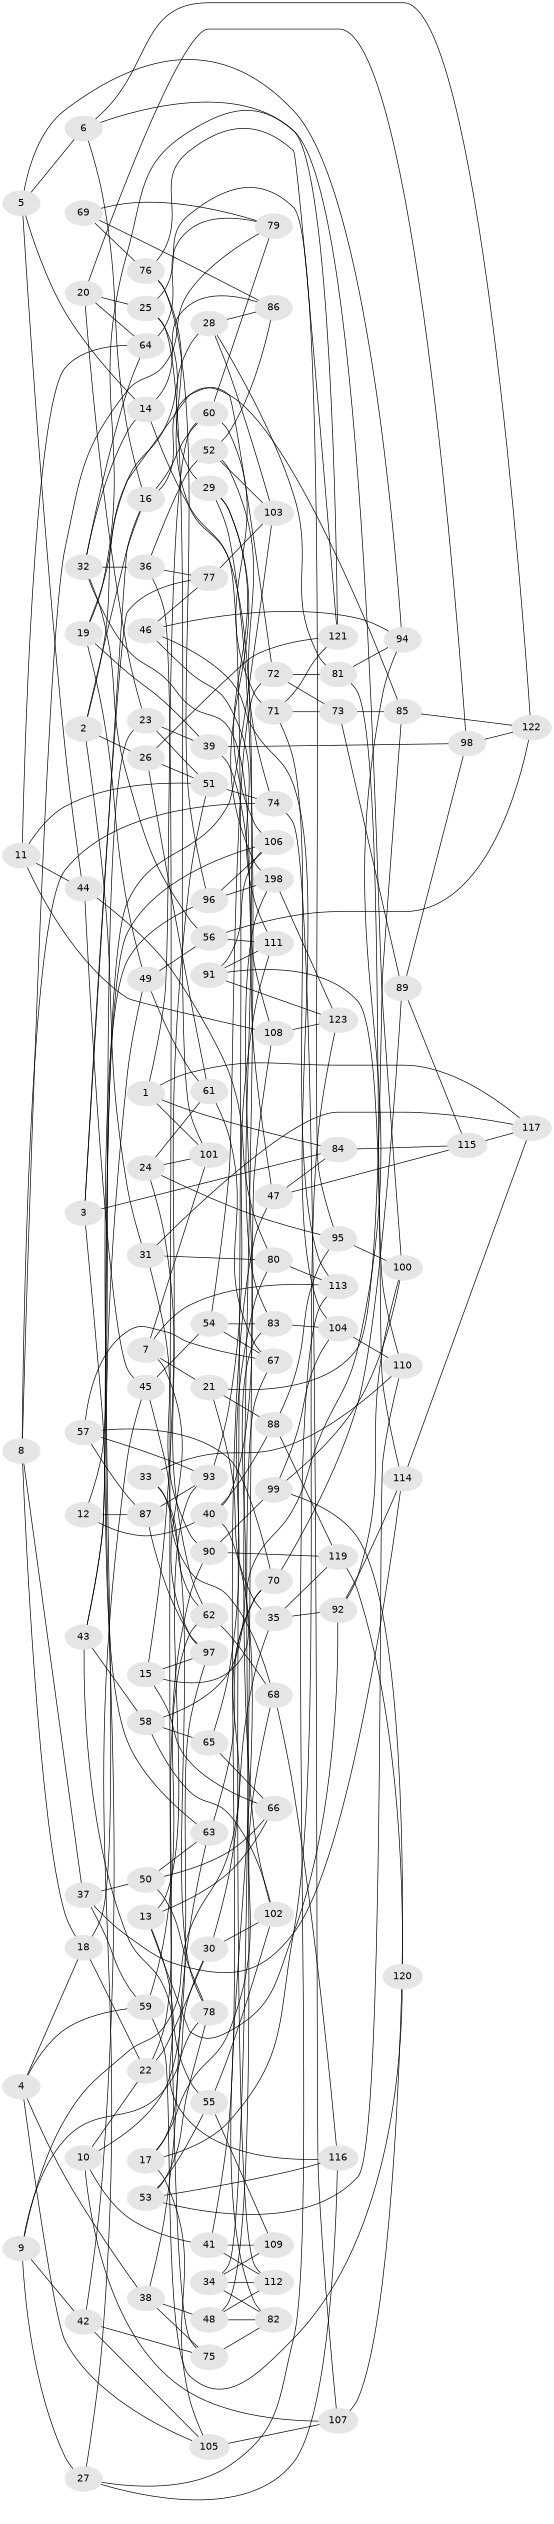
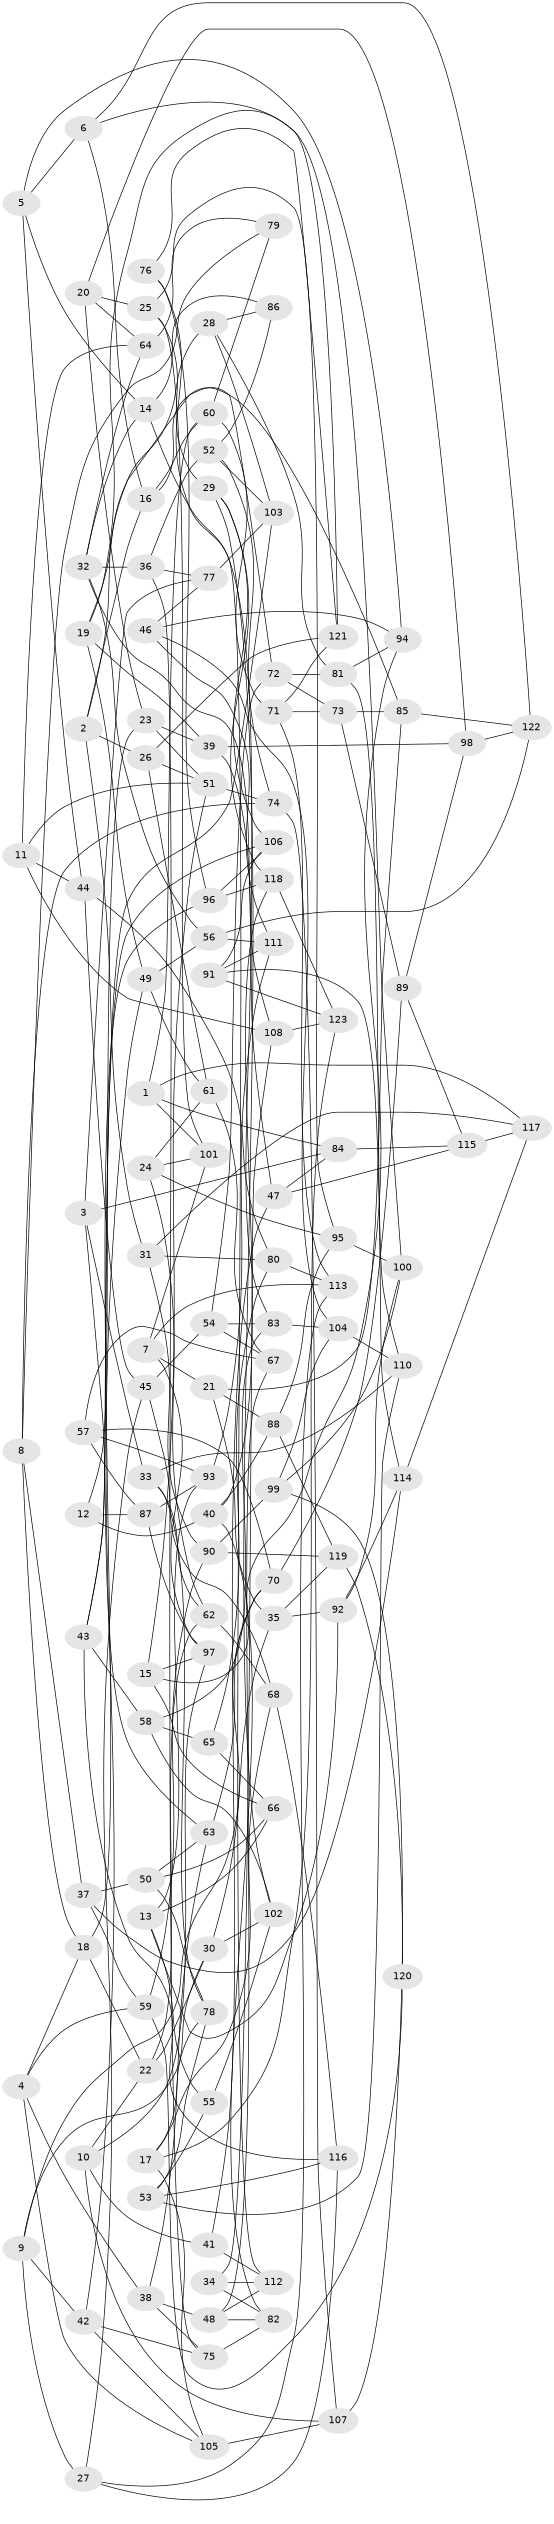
node "69": removed
edge "16" -- "3": now "33" -- "3"
node "198": label "198" -> "118"
node "109": removed
